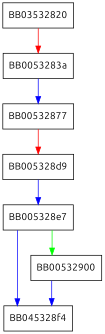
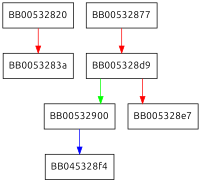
node "BB03532820": label "BB03532820" -> "BB00532820"
edge "BB0053283a" -> "BB00532877": removed
edge "BB005328d9" -> "BB005328e7": color blue -> red
edge "BB005328e7" -> "BB00532900": now "BB005328d9" -> "BB00532900"
edge "BB005328e7" -> "BB045328f4": removed
